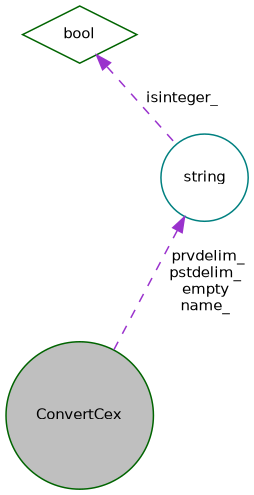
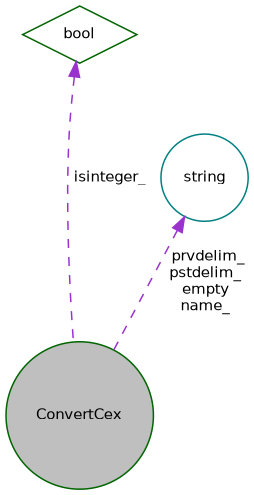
edge "string" -> "bool": now "ConvertCex" -> "bool"
